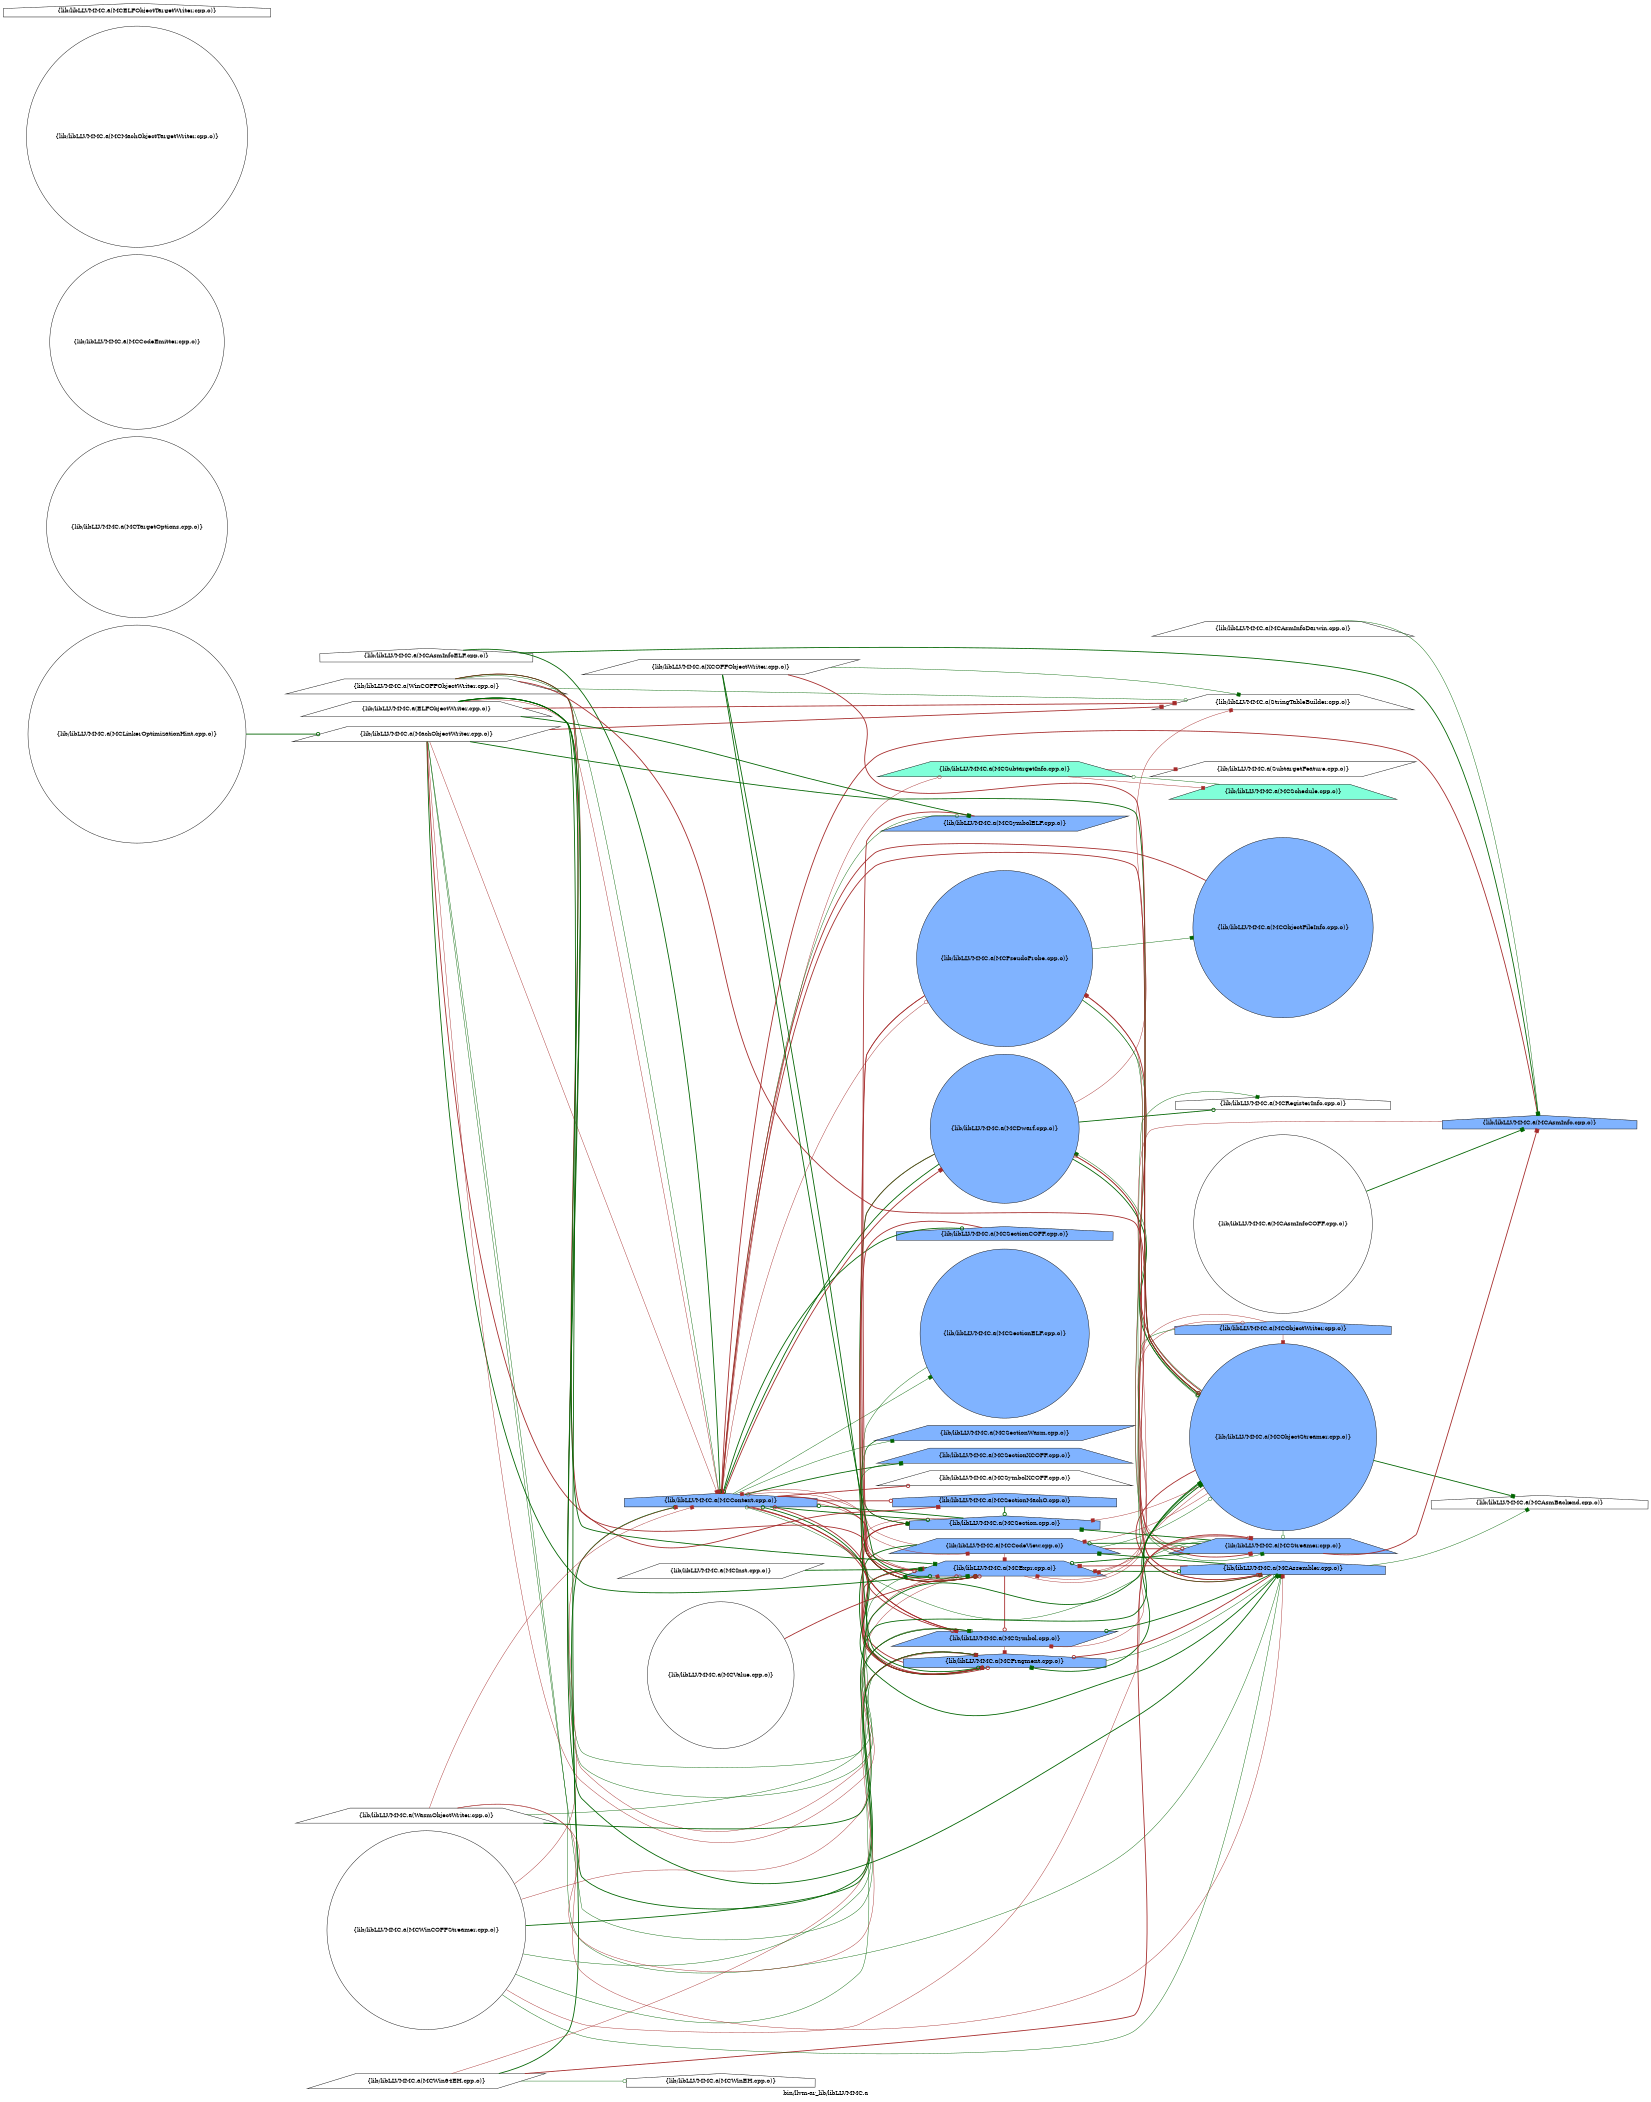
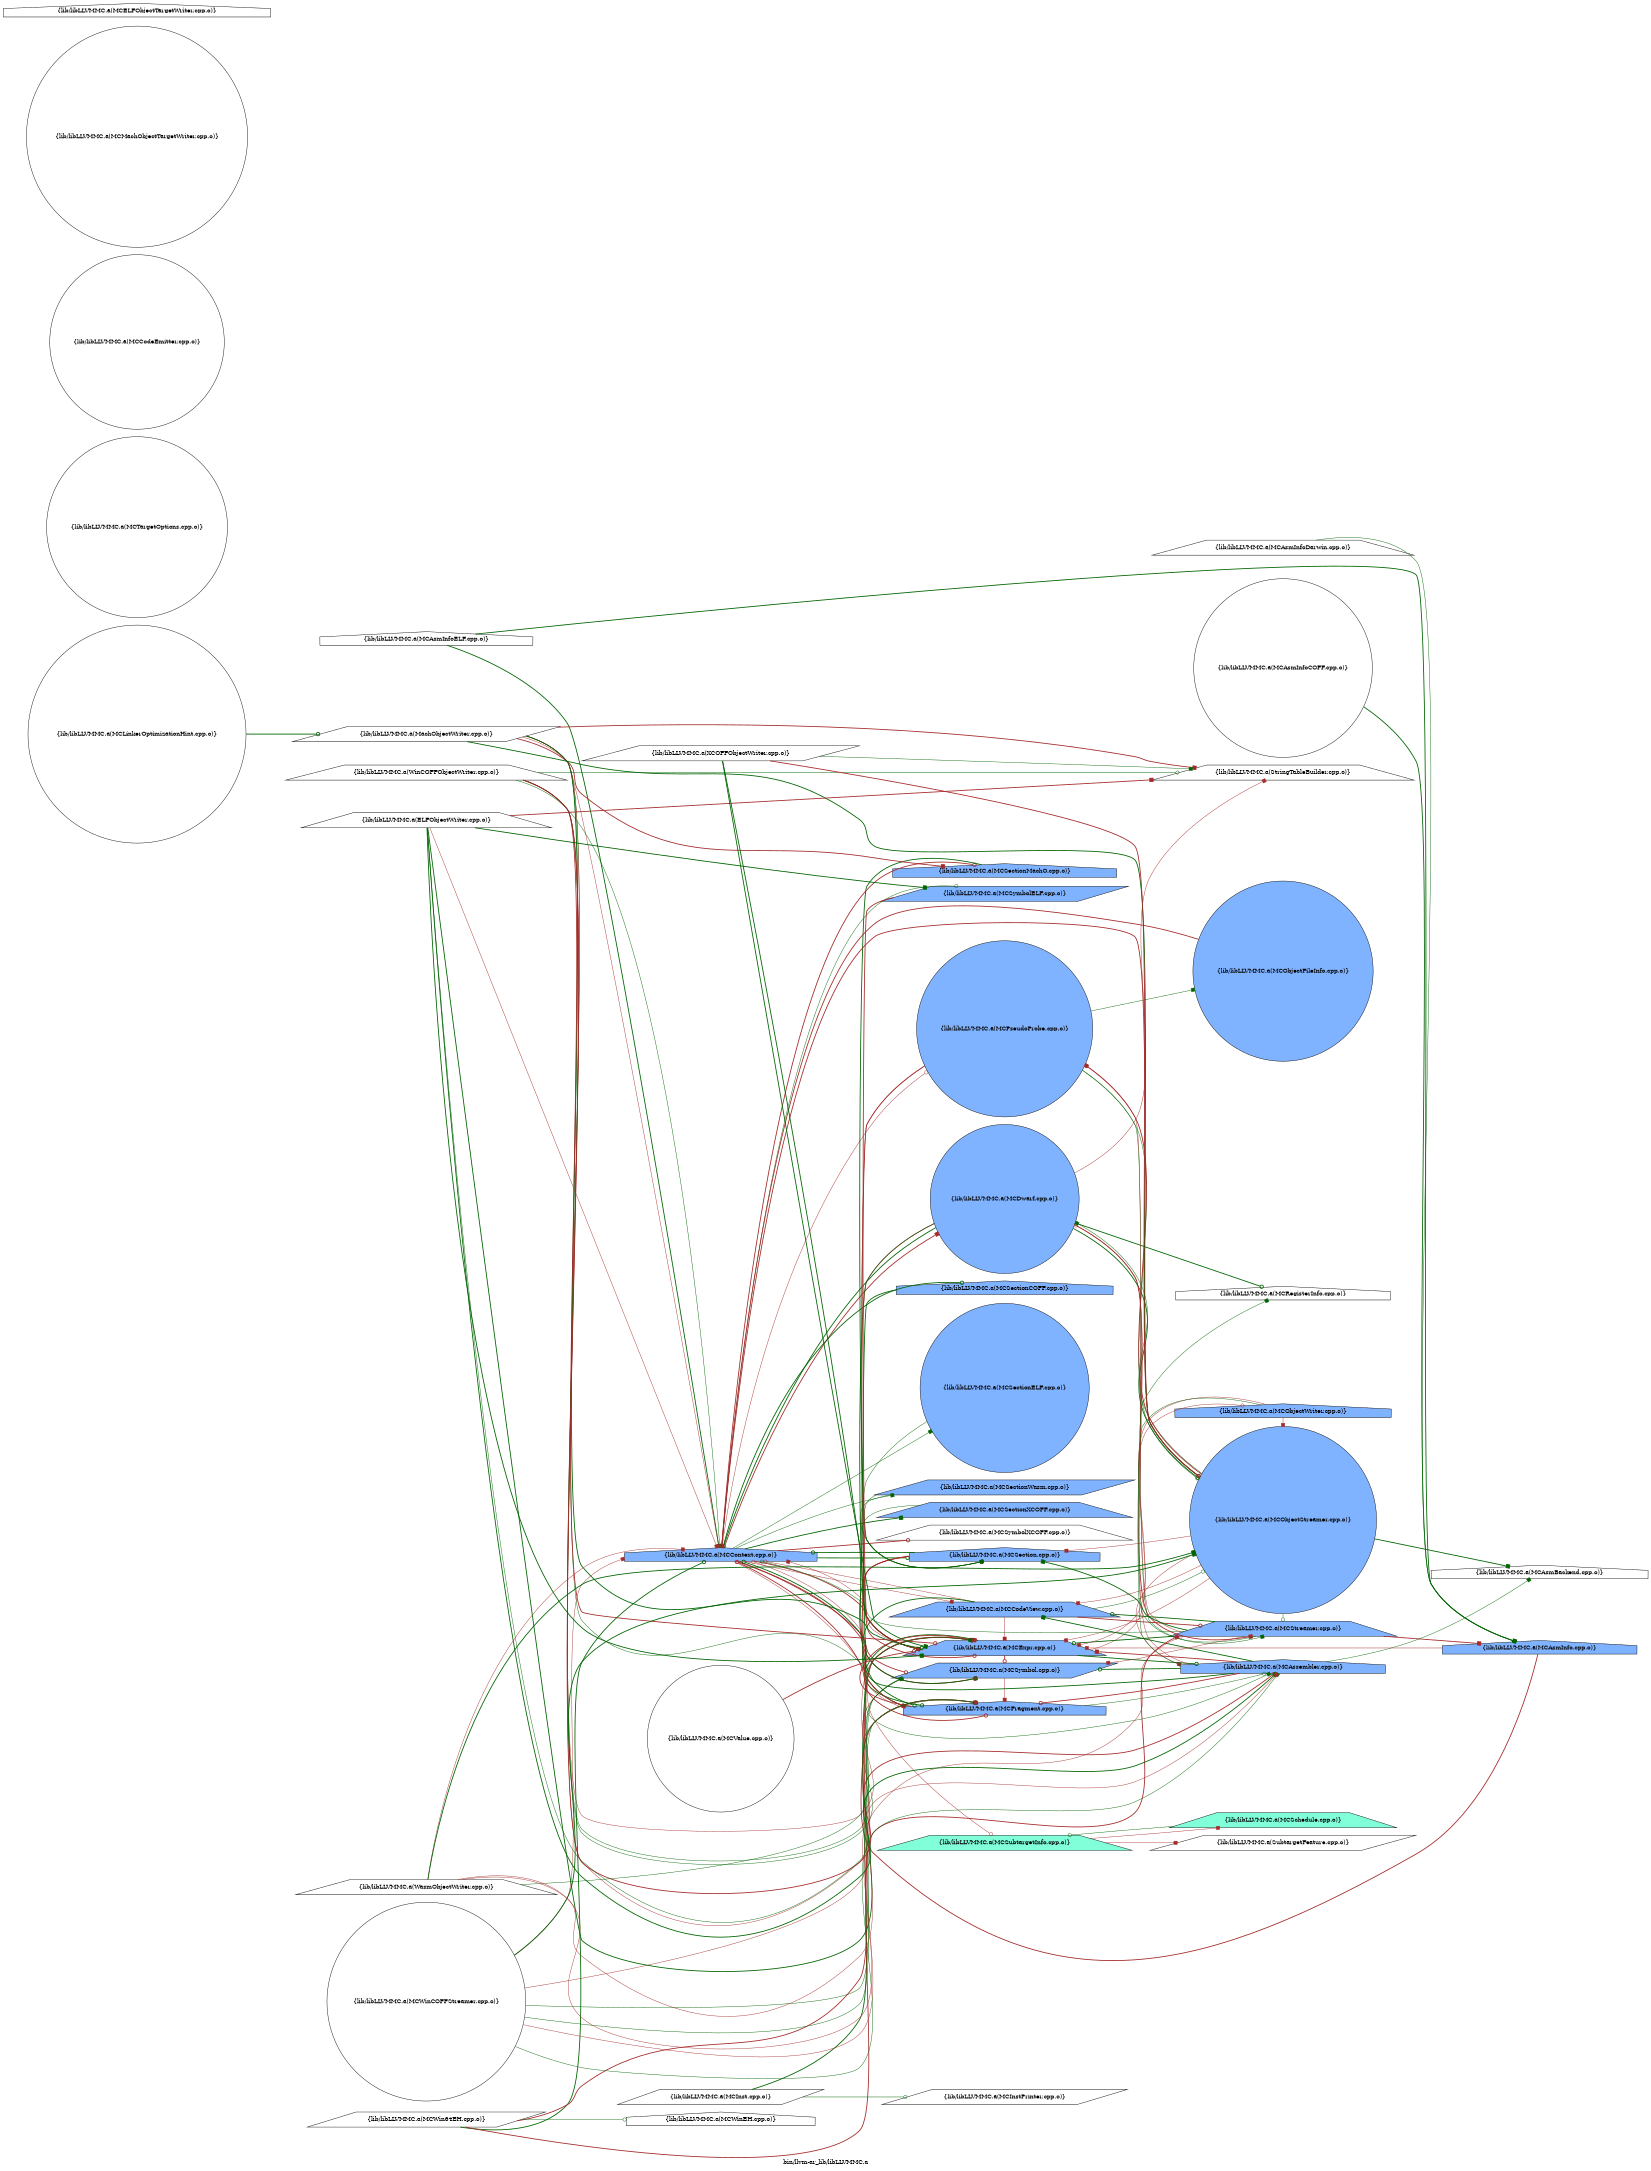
edge "{lib/libLLVMMC.a(MCSectionCOFF.cpp.o)}" -> "{lib/libLLVMMC.a(MCSymbol.cpp.o)}": color brown -> darkgreen
edge "{lib/libLLVMMC.a(MCFragment.cpp.o)}" -> "{lib/libLLVMMC.a(MCContext.cpp.o)}": style bold -> solid
edge "{lib/libLLVMMC.a(MCObjectStreamer.cpp.o)}" -> "{lib/libLLVMMC.a(MCAssembler.cpp.o)}": style bold -> solid
edge "{lib/libLLVMMC.a(MCObjectStreamer.cpp.o)}" -> "{lib/libLLVMMC.a(MCFragment.cpp.o)}": removed
edge "{lib/libLLVMMC.a(MCWin64EH.cpp.o)}" -> "{lib/libLLVMMC.a(MCExpr.cpp.o)}": style solid -> bold
node "{lib/libLLVMMC.a(MCInstPrinter.cpp.o)}": added
